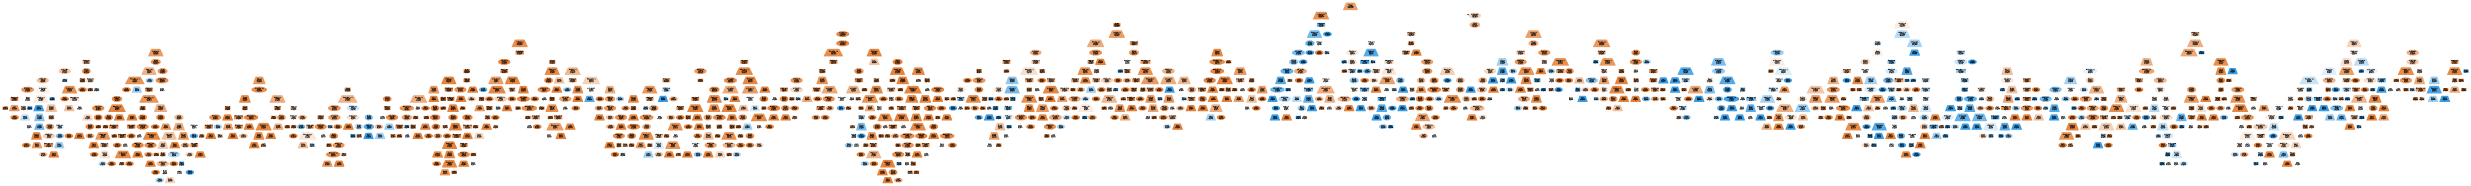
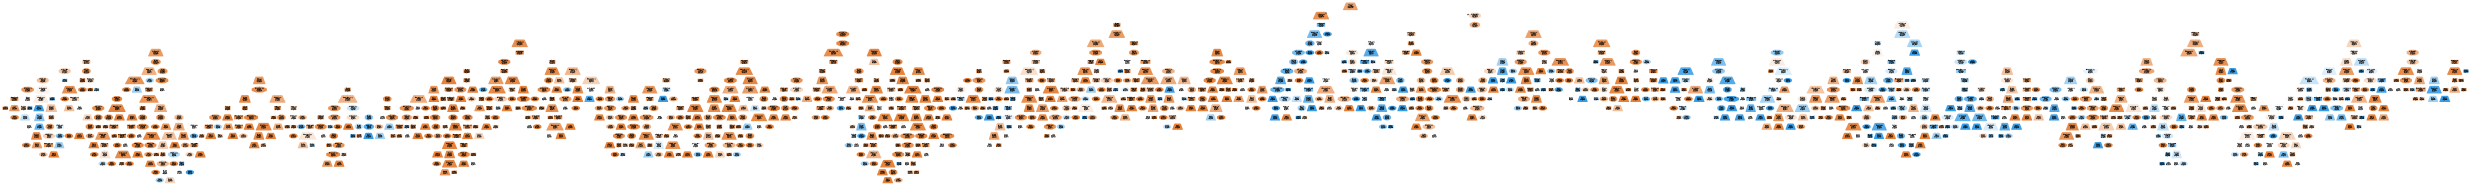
node "gini = 0.0 samples = 11 value = [23, 0] class = Stayed": fillcolor #f8dbc6 -> #e58139
node "gini = 0.0 samples = 21 value = [28, 0] class = Stayed": fillcolor #e58139 -> #e3f1fb
node "gini = 0.35 samples = 6 value = [2, 7] class = Exited": added
